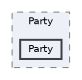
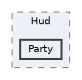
cluster "Party": label "Party" -> "Hud"
